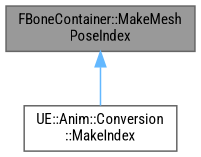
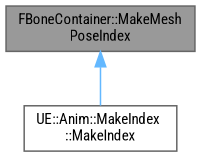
node "UE::Anim::Conversion ::MakeIndex": label "UE::Anim::Conversion ::MakeIndex" -> "UE::Anim::MakeIndex ::MakeIndex"
